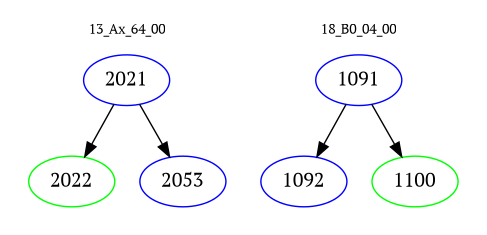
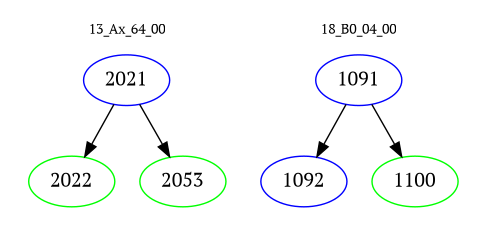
node "2053": color blue -> green
